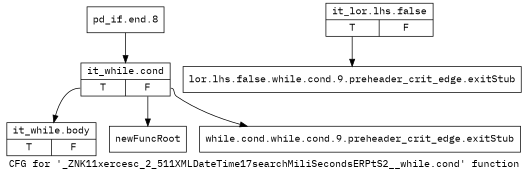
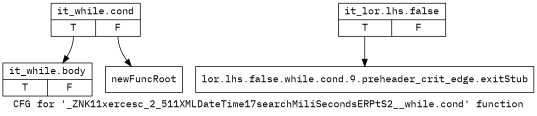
node "pd_if.end.8": removed
node "while.cond.while.cond.9.preheader_crit_edge.exitStub": removed
